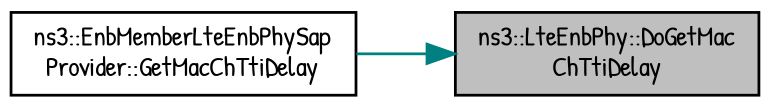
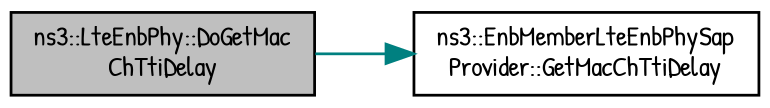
edge "ns3::EnbMemberLteEnbPhySap Provider::GetMacChTtiDelay" -> "ns3::LteEnbPhy::DoGetMac ChTtiDelay": reversed
